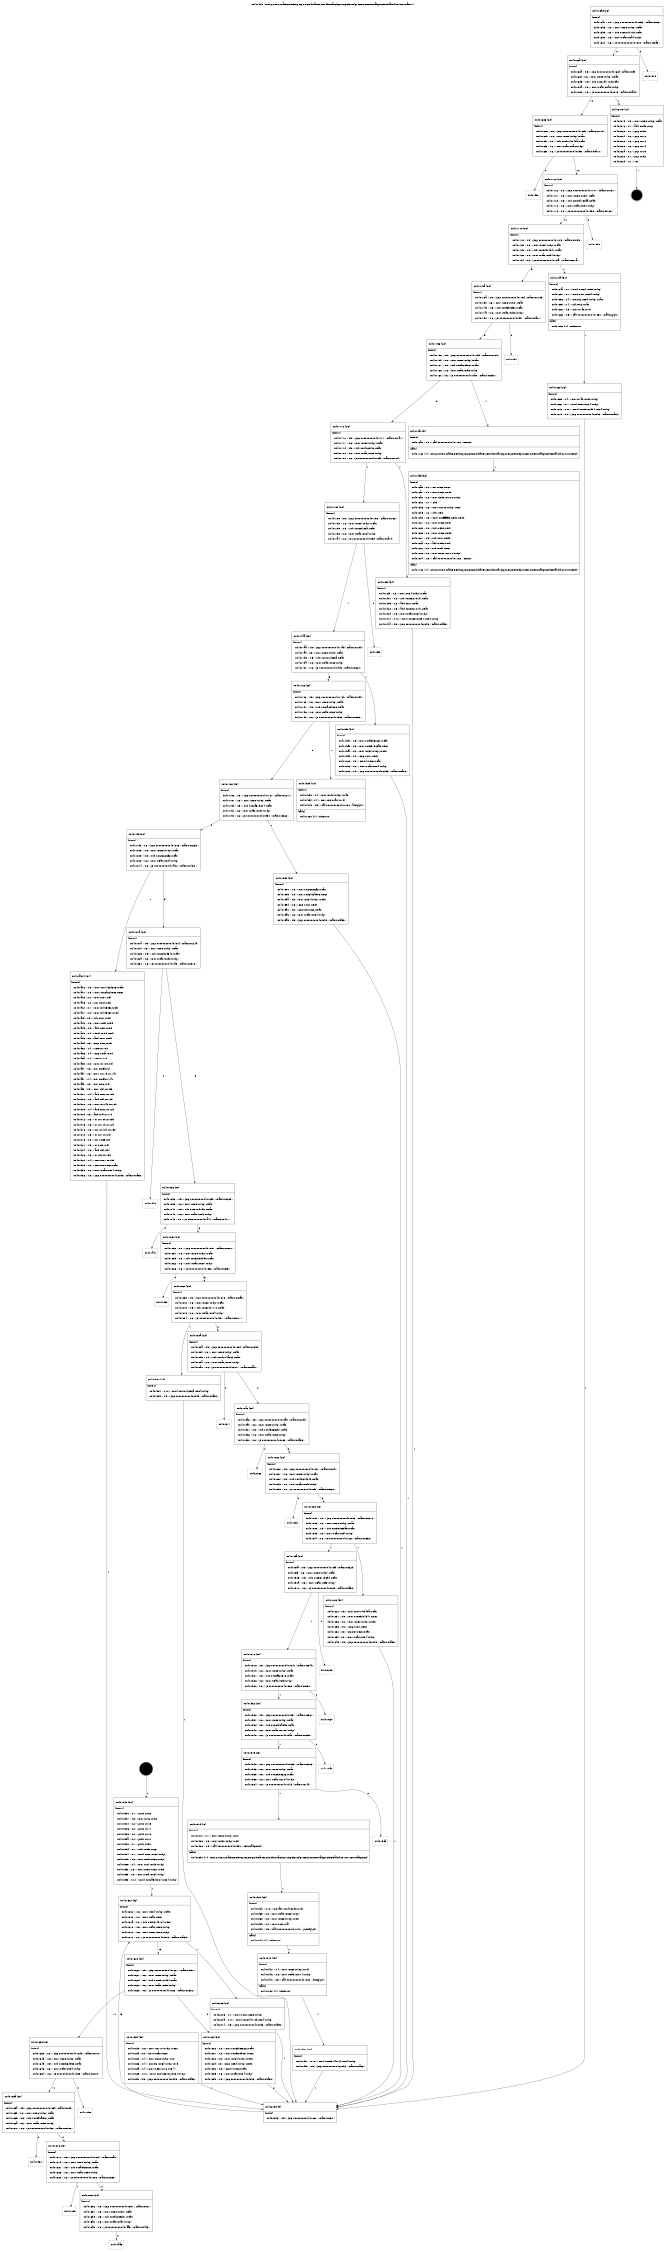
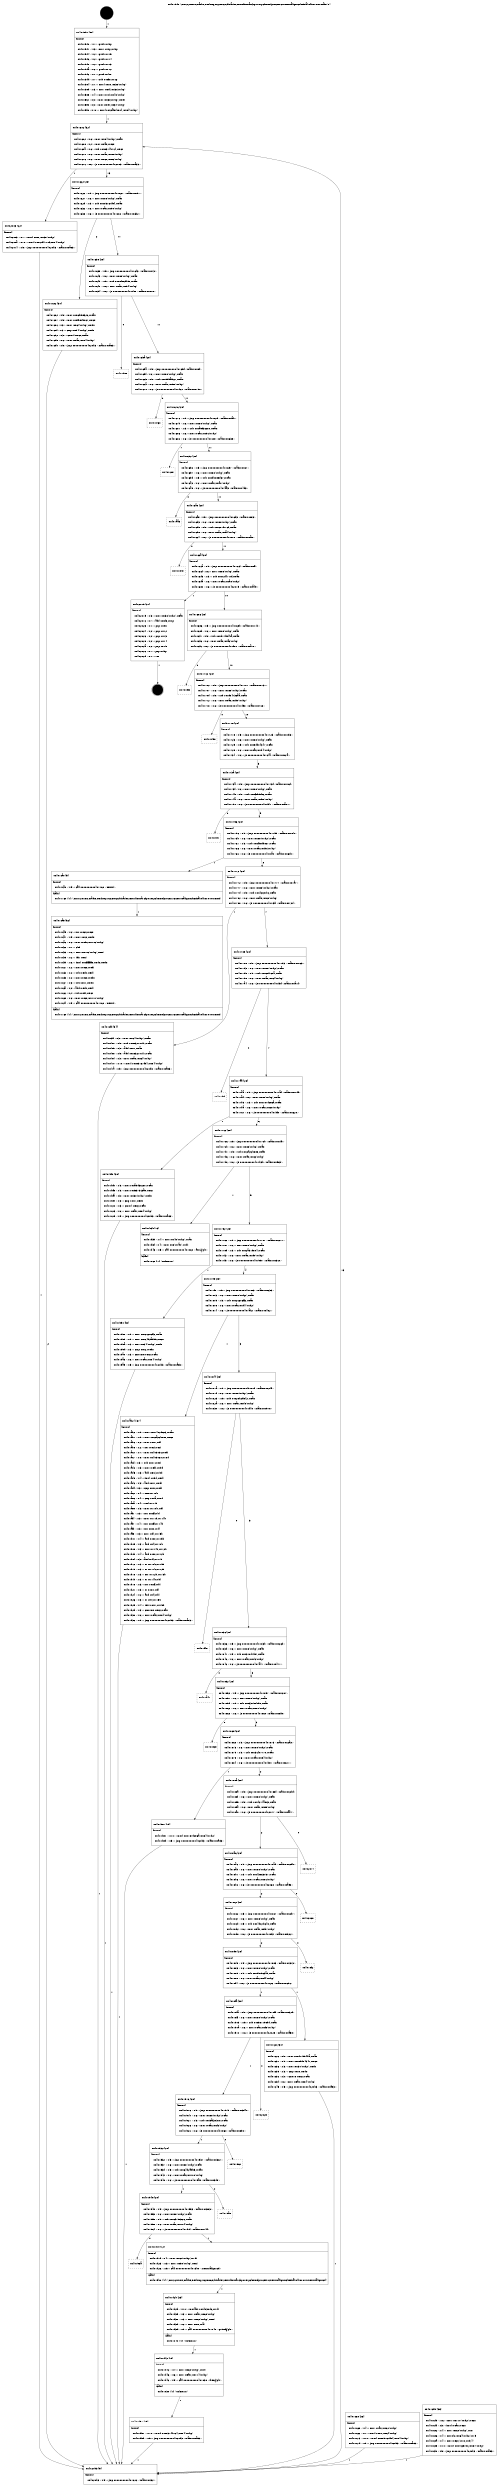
node "0x401c4a [30]": removed
edge "0x401692 [28]" -> "0x4016ae [28]": added, label "11"
